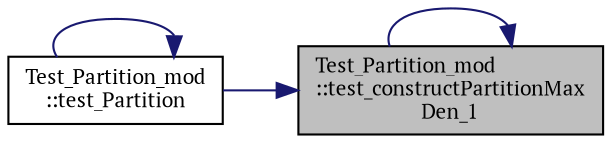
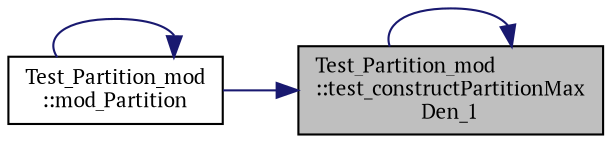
node "Test_Partition_mod ::test_Partition": label "Test_Partition_mod ::test_Partition" -> "Test_Partition_mod ::mod_Partition"
